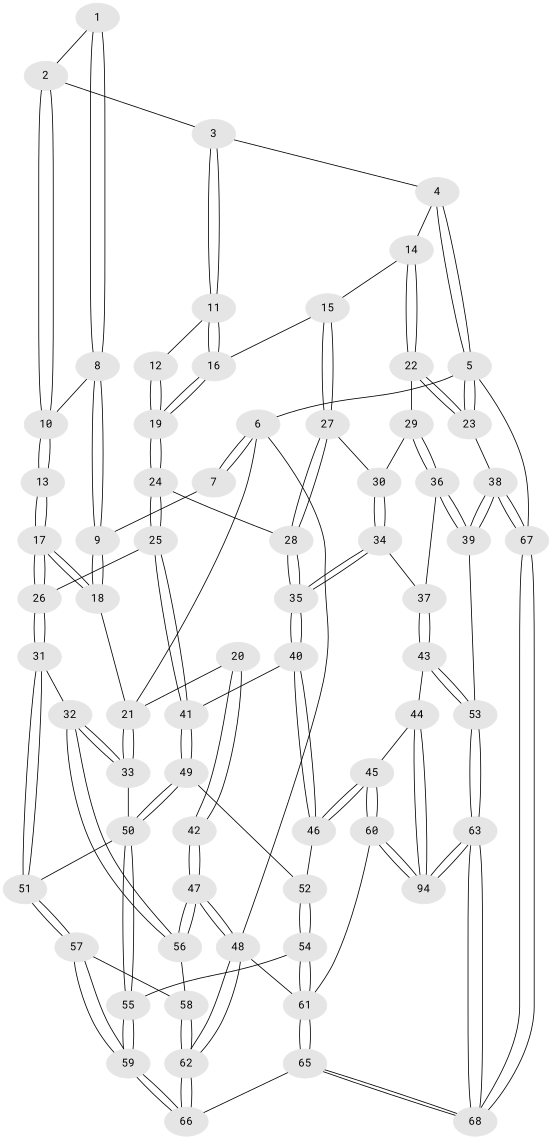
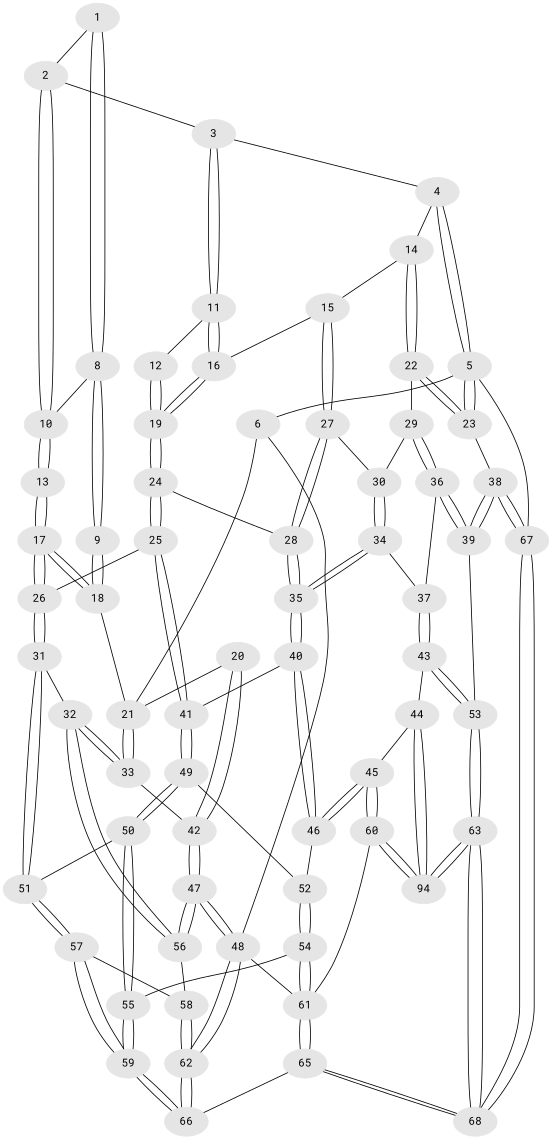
node "7": removed
edge "33" -- "50": now "33" -- "42"
